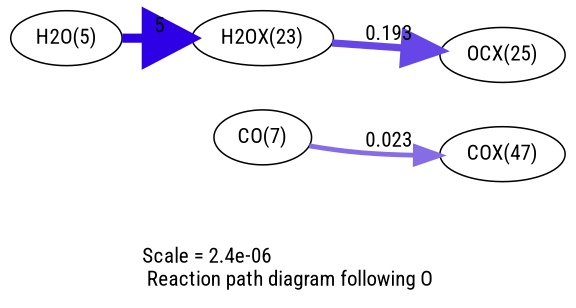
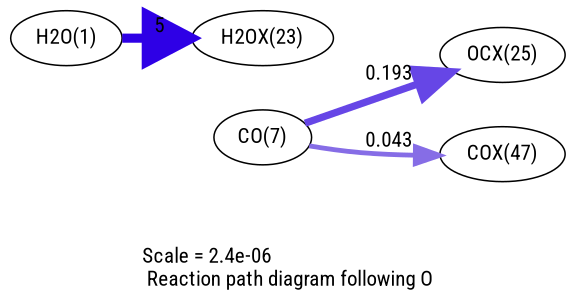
node "H2O(5)": label "H2O(5)" -> "H2O(1)"
edge "H2OX(23)" -> "OCX(25)": now "CO(7)" -> "OCX(25)"
edge "CO(7)" -> "COX(47)": label " 0.023" -> " 0.043"
